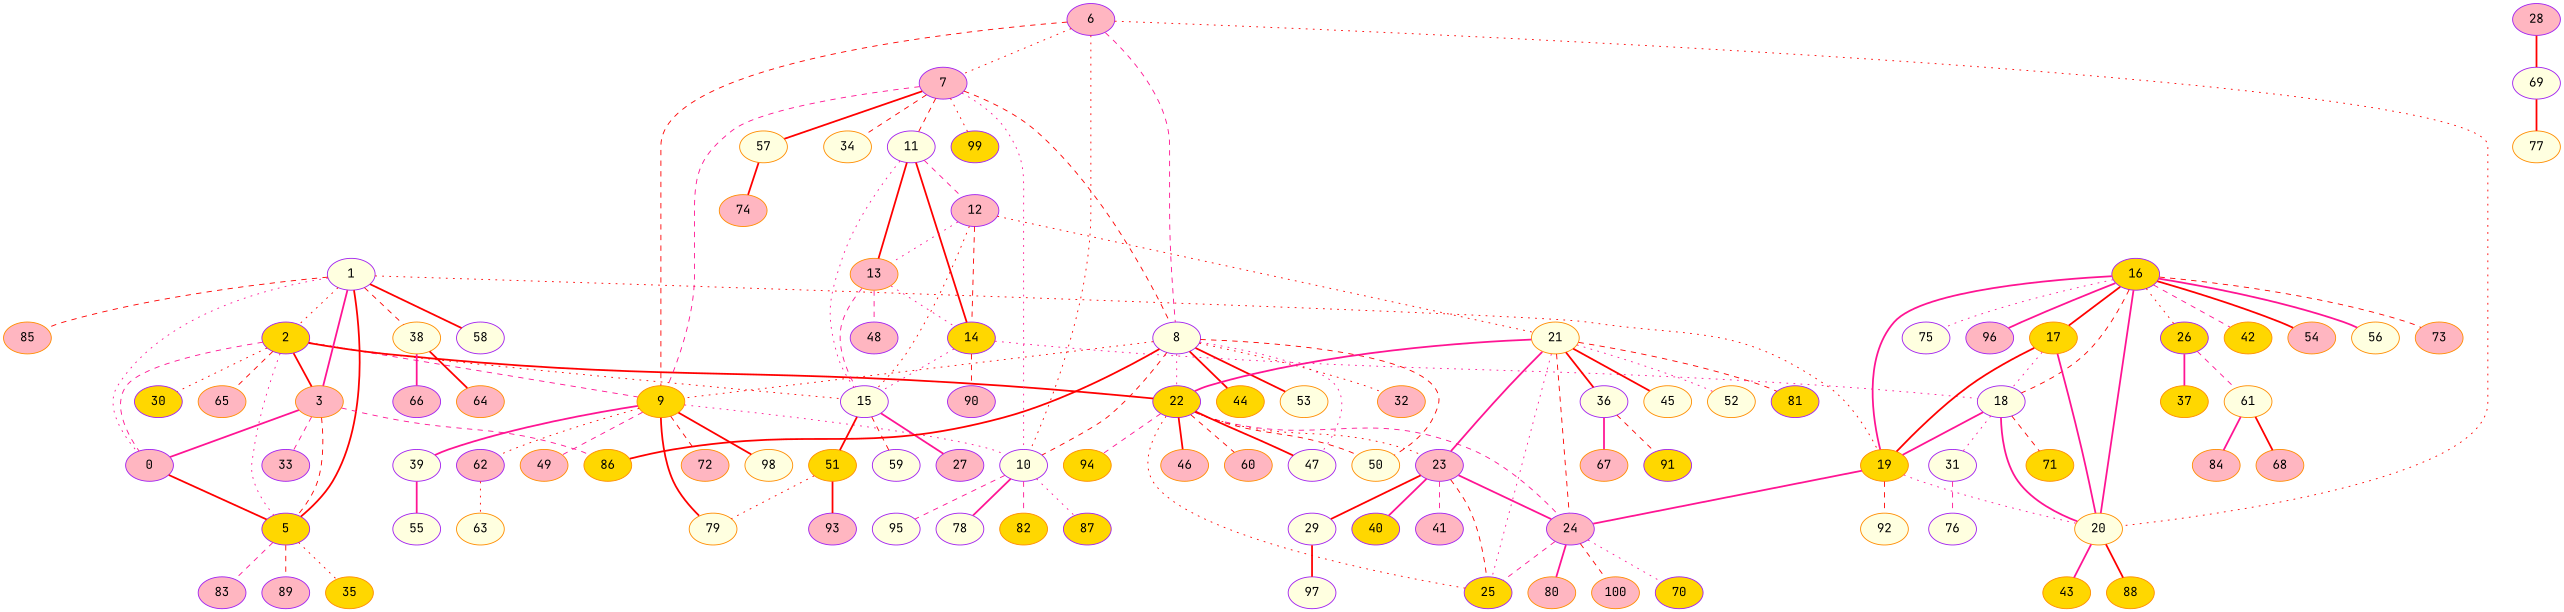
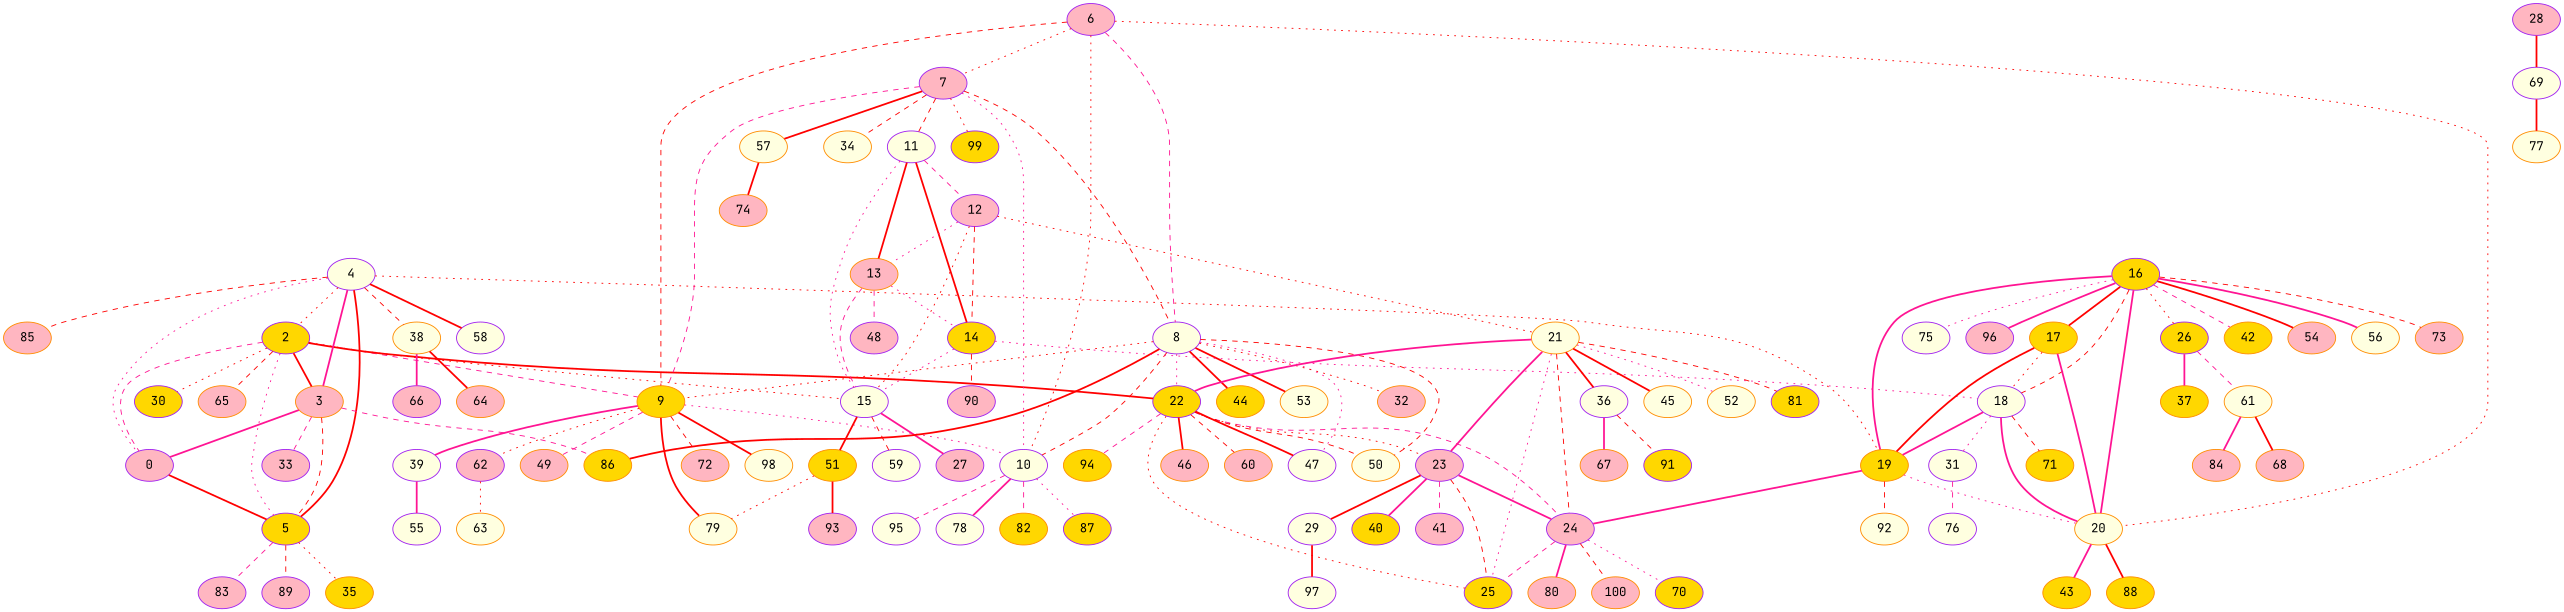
node "1": label "1" -> "4"
edge "17" -- "18": color deeppink -> red
